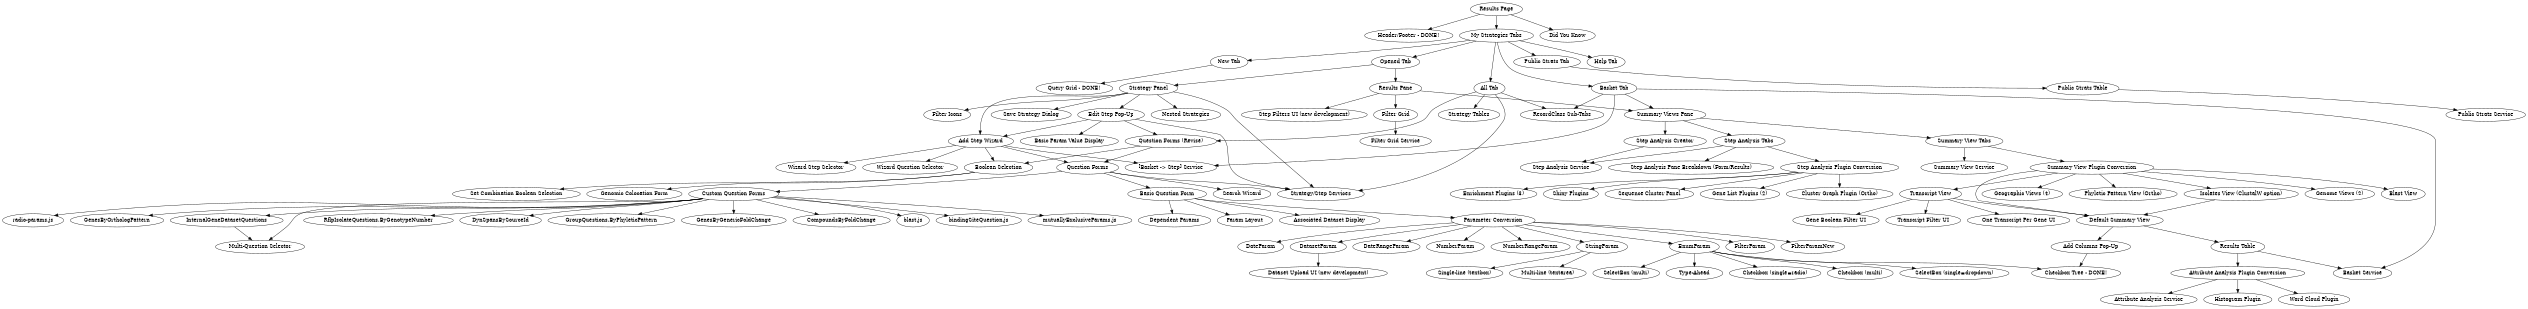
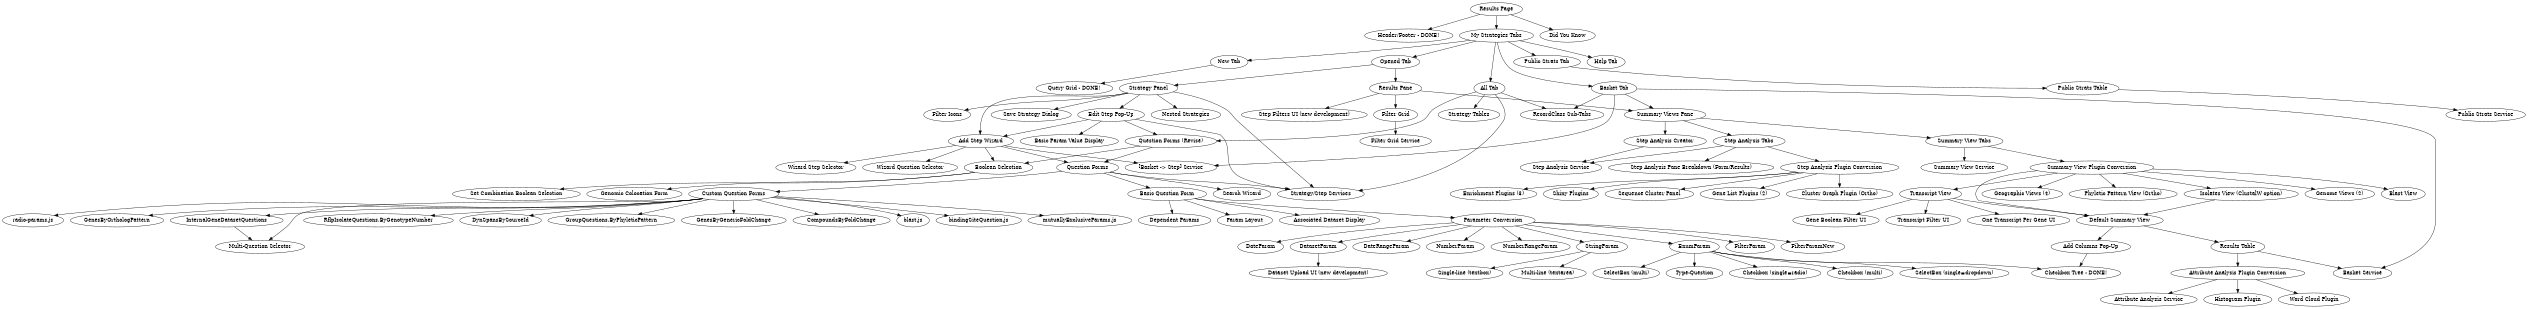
node "Type-Ahead": label "Type-Ahead" -> "Type-Question"
